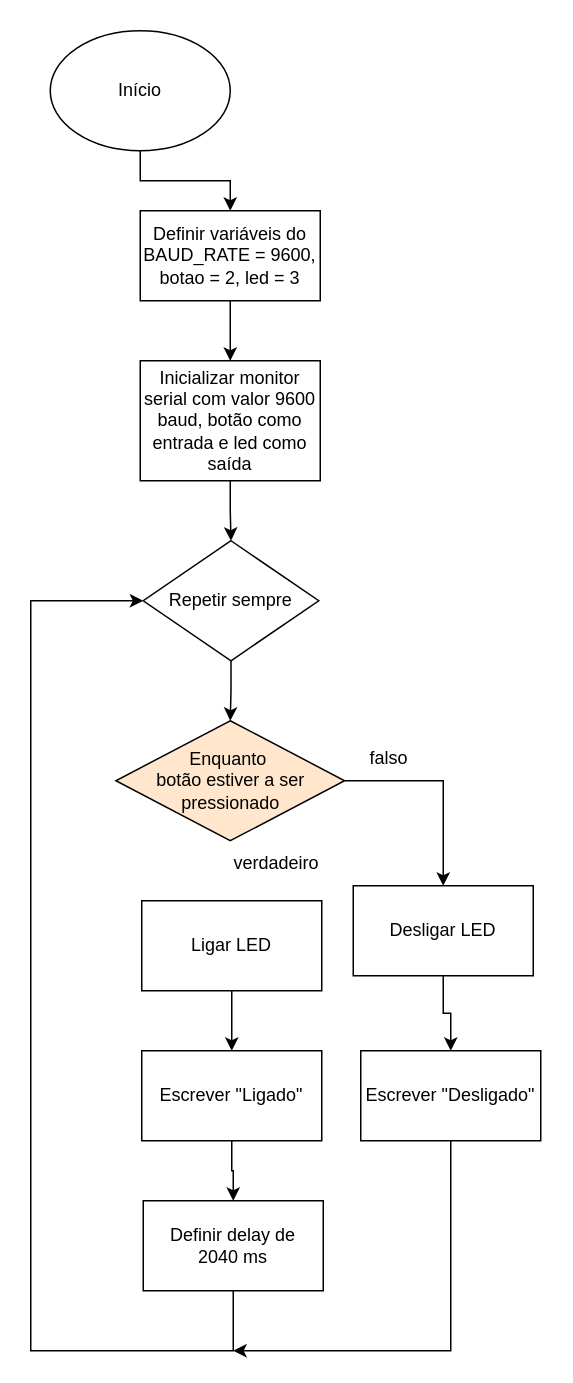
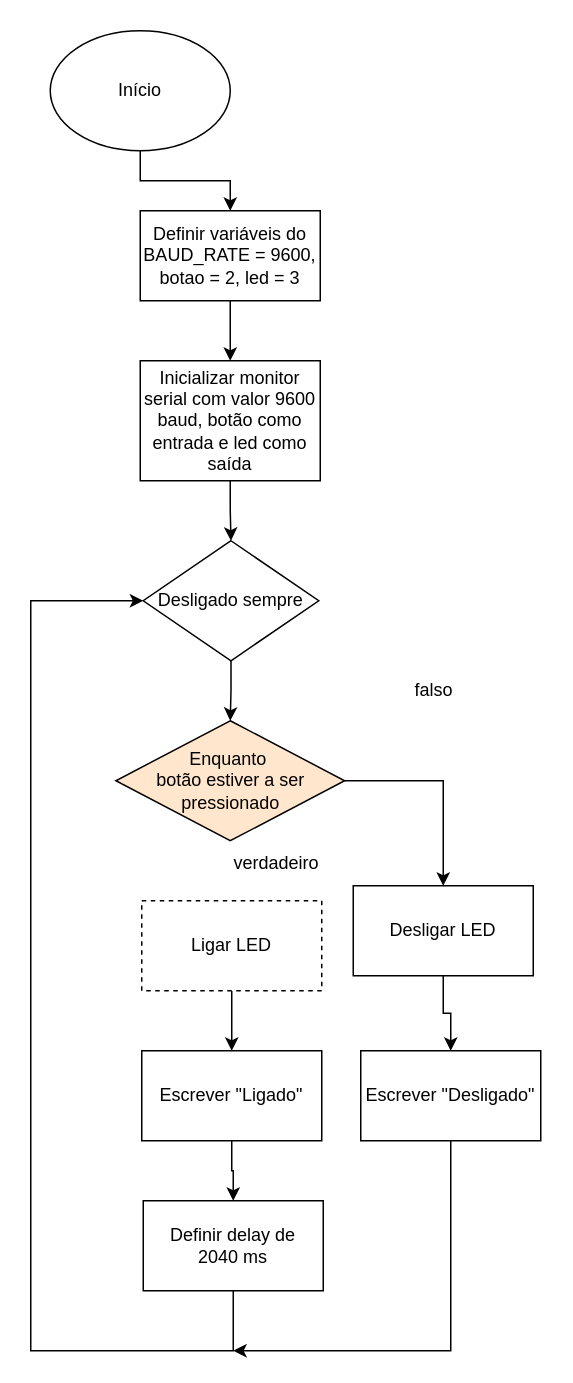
node "Repetir sempre": label "Repetir sempre" -> "Desligado sempre"
node "falso": moved (390, 758) -> (435, 691)
node "Ligar LED": style solid -> dashed
